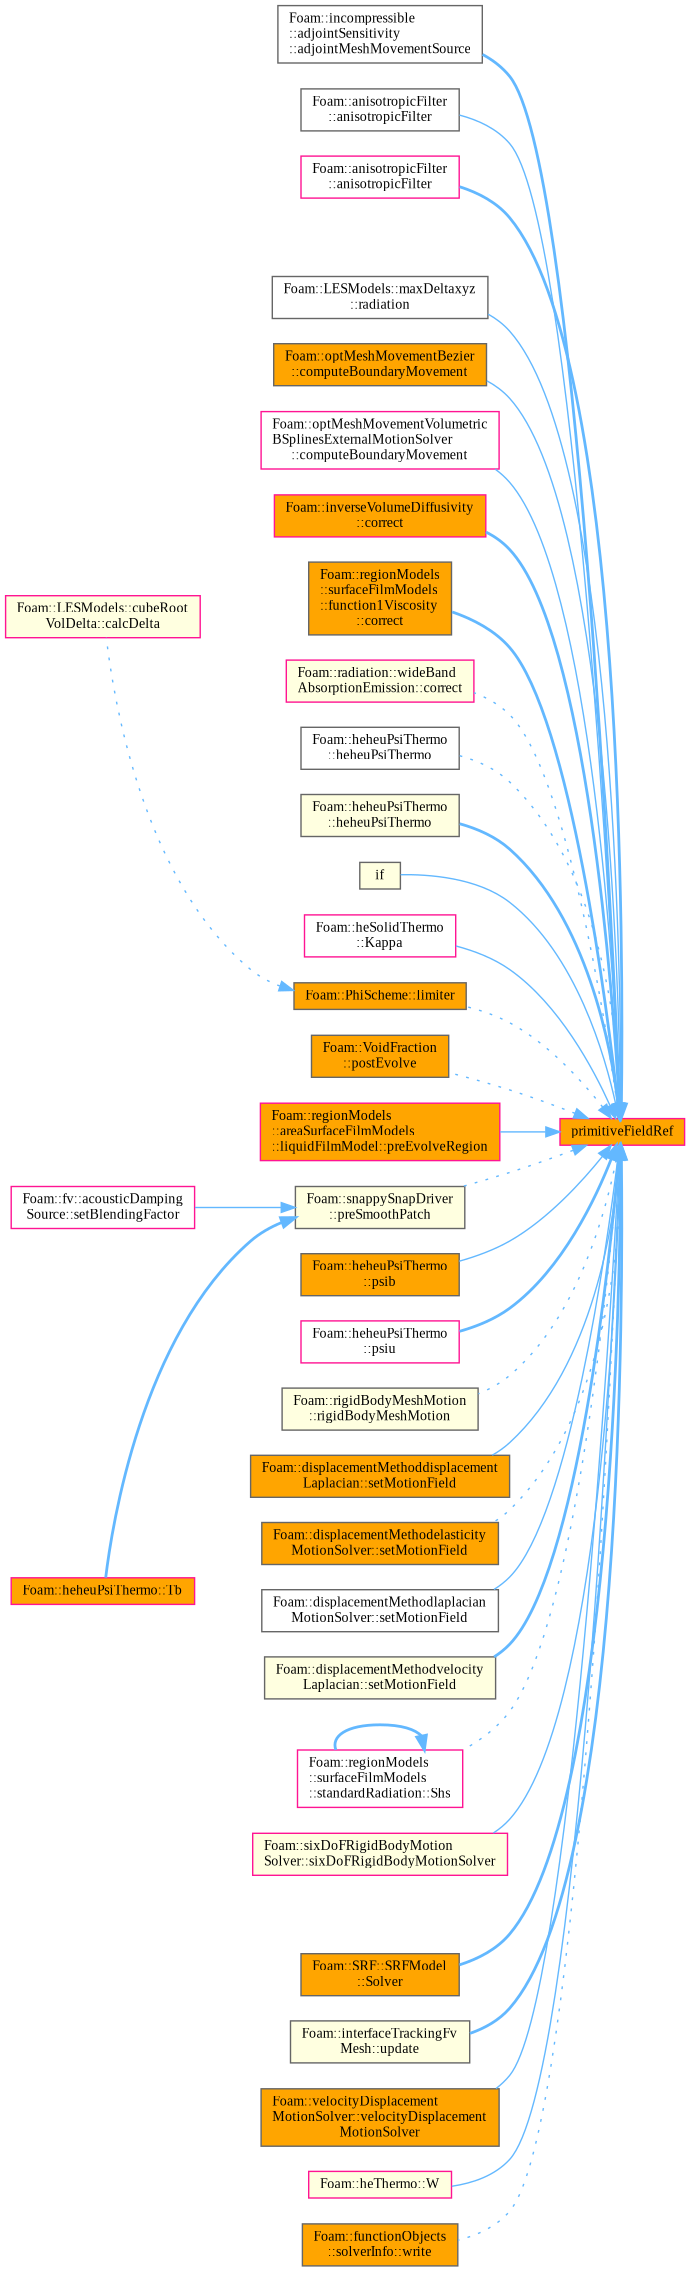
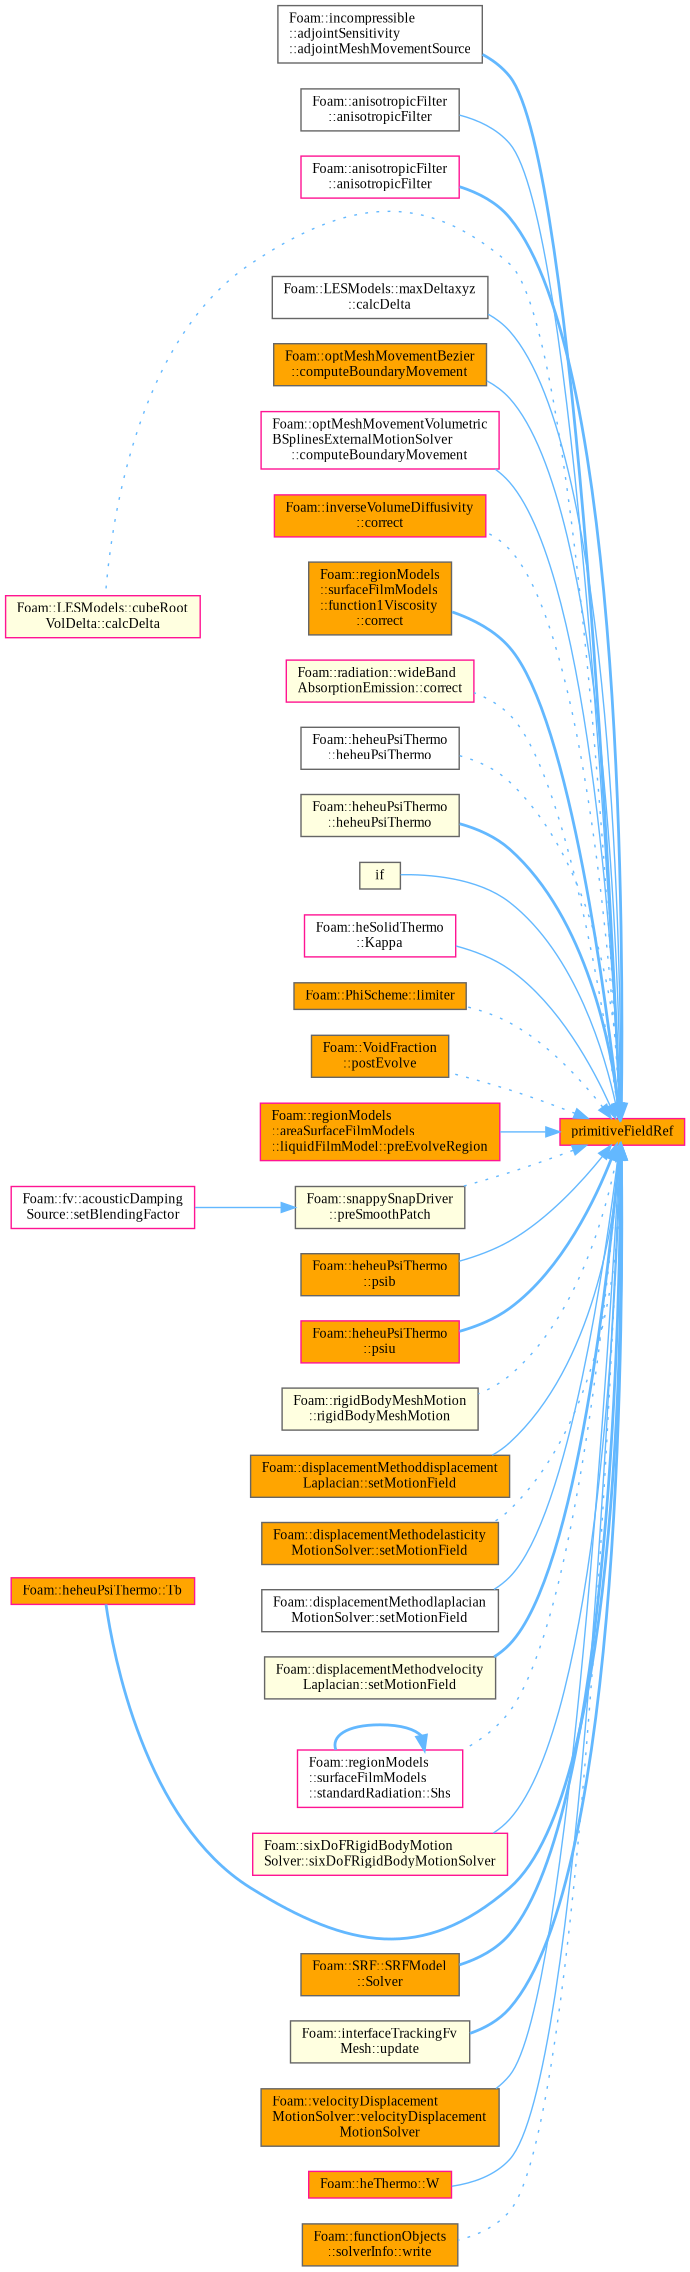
node "Foam::LESModels::maxDeltaxyz ::radiation": label "Foam::LESModels::maxDeltaxyz ::radiation" -> "Foam::LESModels::maxDeltaxyz ::calcDelta"
edge "Foam::inverseVolumeDiffusivity ::correct" -> "primitiveFieldRef": style bold -> dotted
edge "Foam::LESModels::cubeRoot VolDelta::calcDelta" -> "Foam::PhiScheme::limiter": now "Foam::LESModels::cubeRoot VolDelta::calcDelta" -> "primitiveFieldRef"
node "Foam::heheuPsiThermo ::psiu": fillcolor white -> orange
edge "Foam::heheuPsiThermo::Tb" -> "Foam::snappySnapDriver ::preSmoothPatch": now "Foam::heheuPsiThermo::Tb" -> "primitiveFieldRef"
node "Foam::heThermo::W": fillcolor lightyellow -> orange
